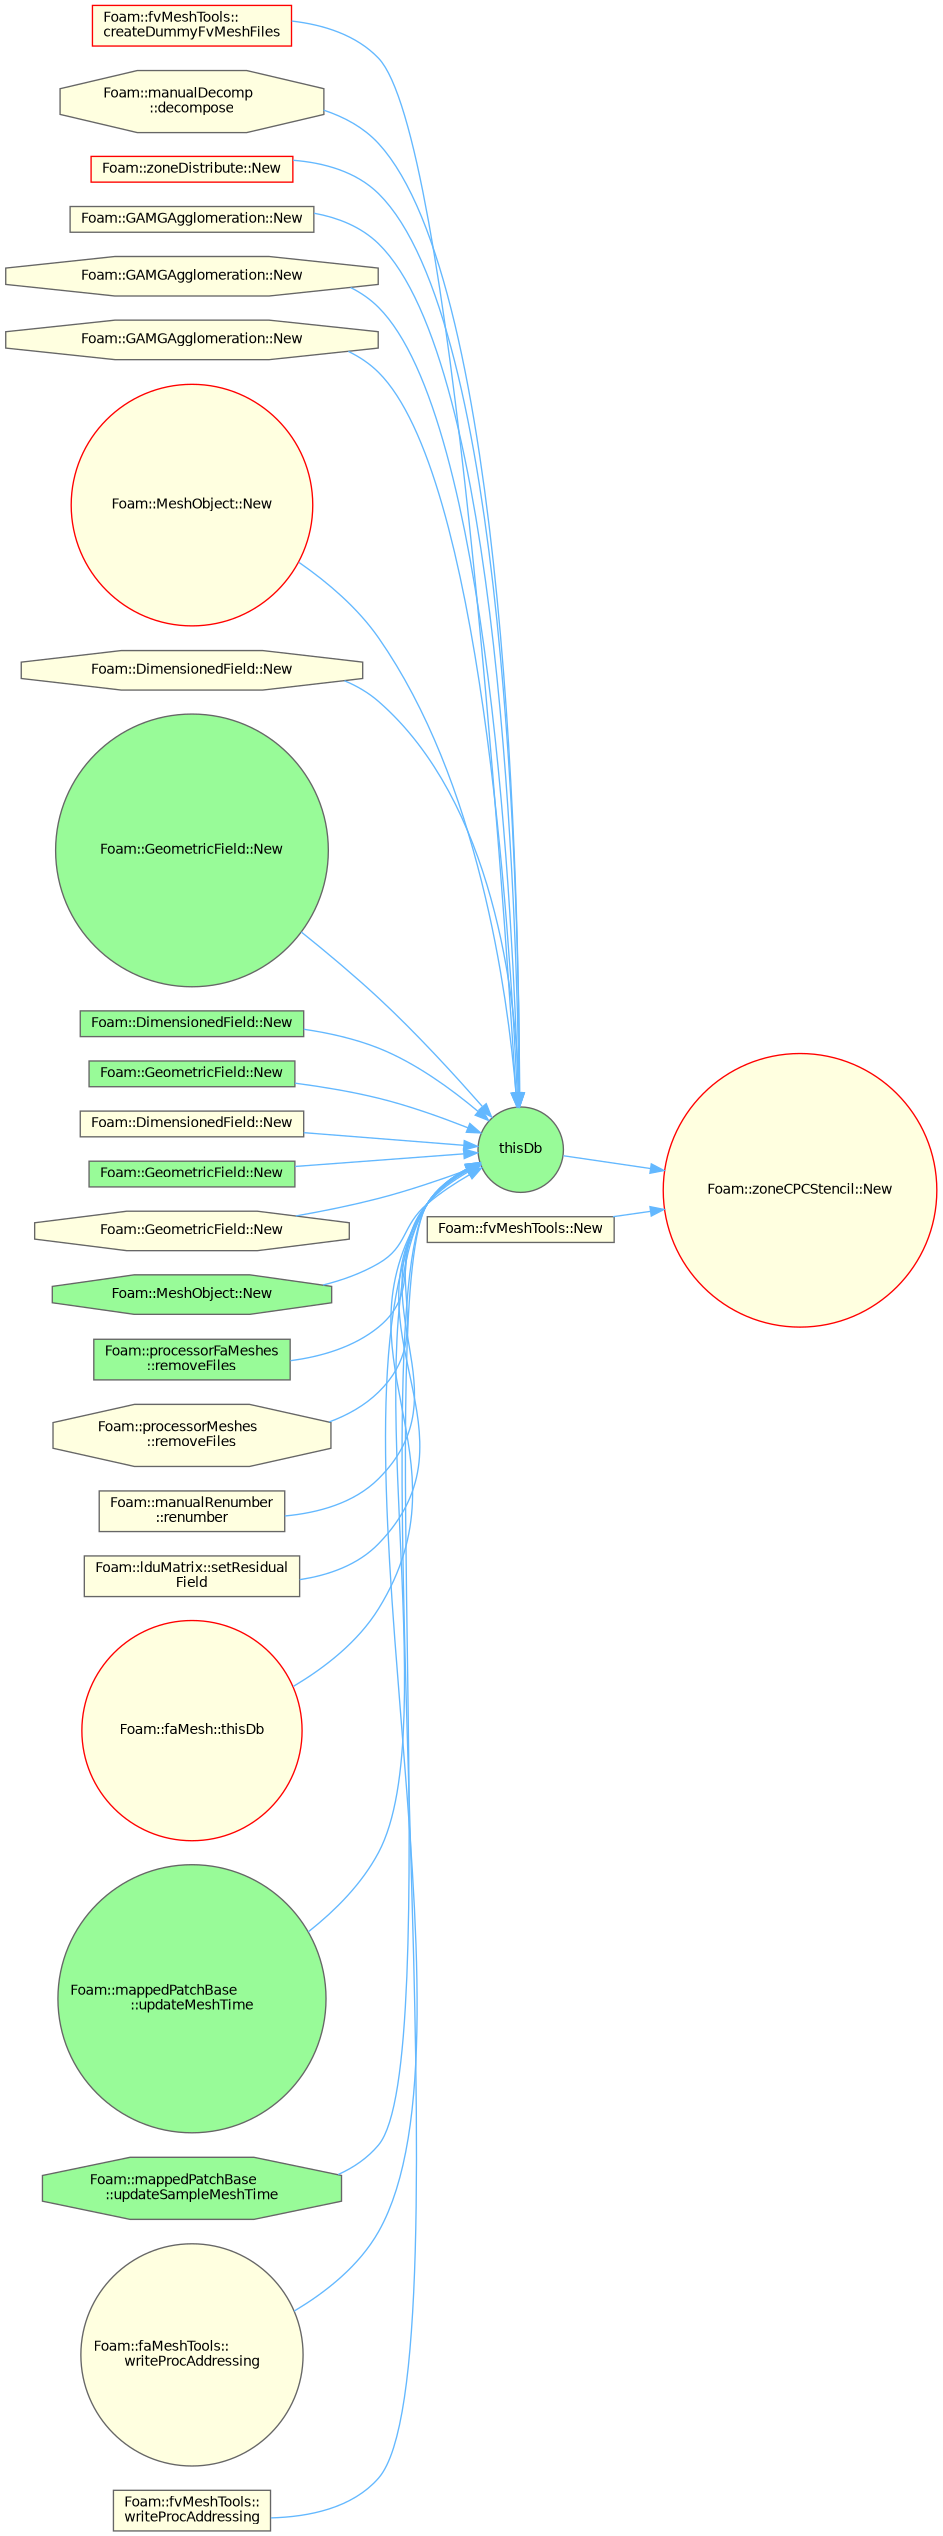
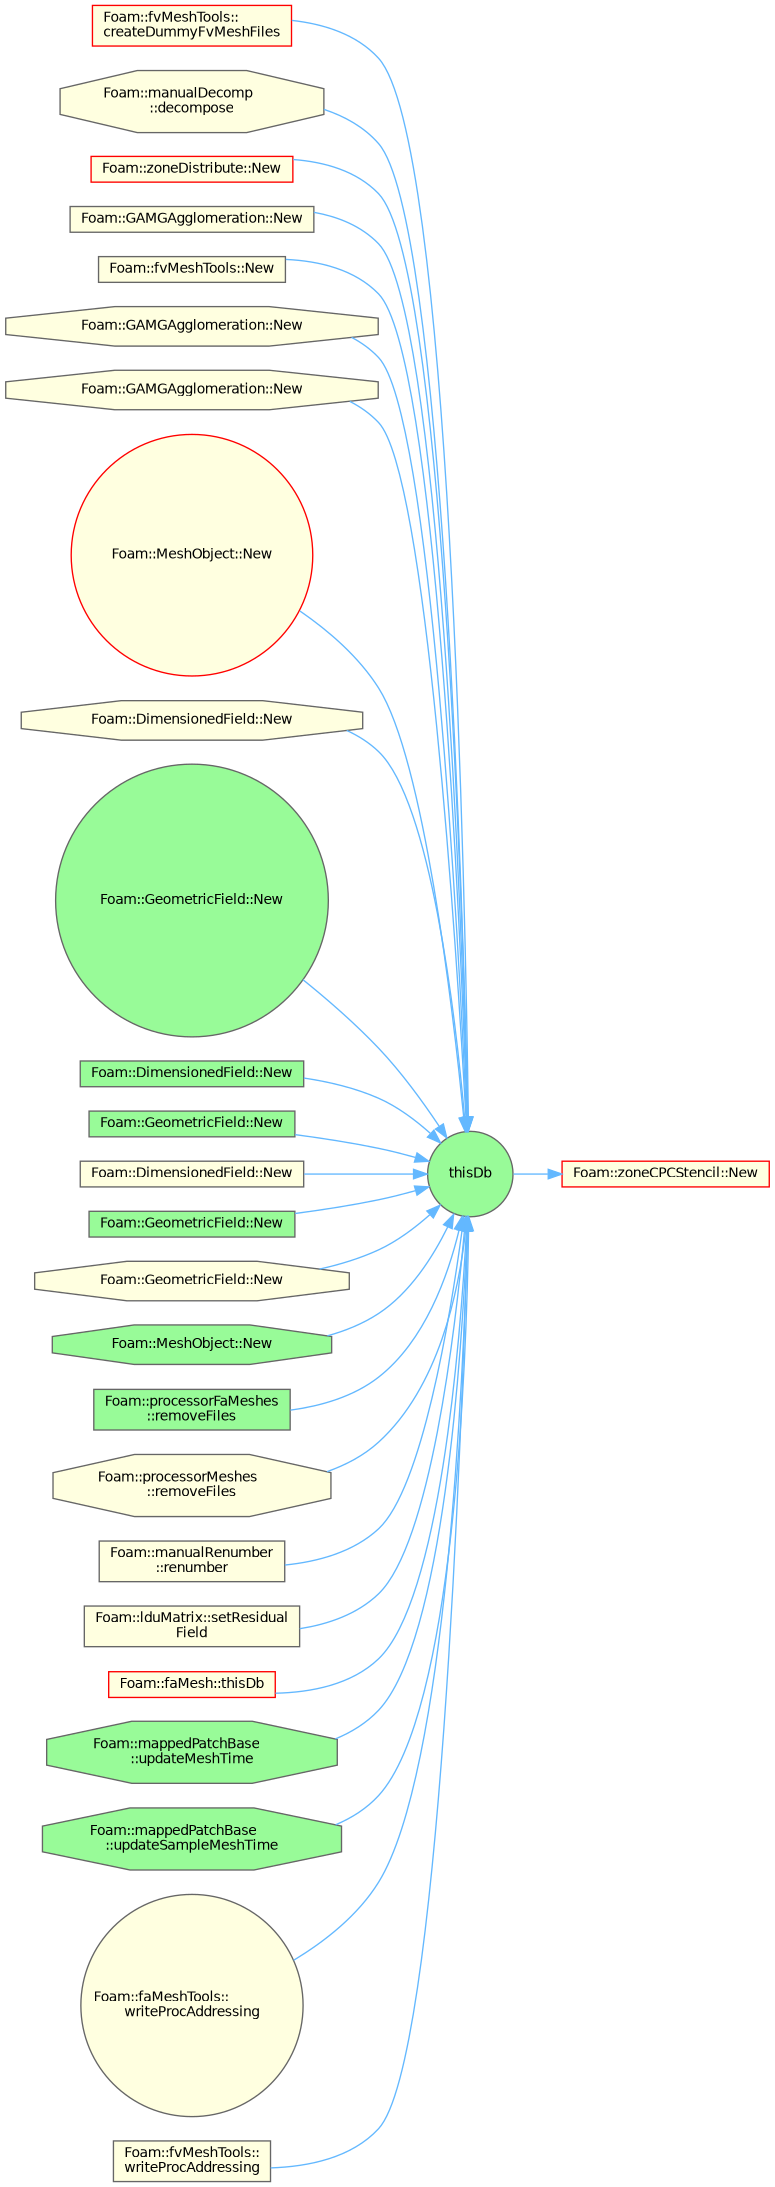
node "Foam::zoneCPCStencil::New": shape circle -> box
edge "Foam::fvMeshTools::New" -> "Foam::zoneCPCStencil::New": now "Foam::fvMeshTools::New" -> "thisDb"
node "Foam::faMesh::thisDb": shape circle -> box
node "Foam::mappedPatchBase ::updateMeshTime": shape circle -> octagon
